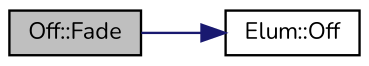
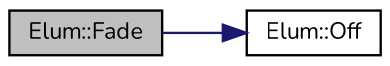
node "Off::Fade": label "Off::Fade" -> "Elum::Fade"
